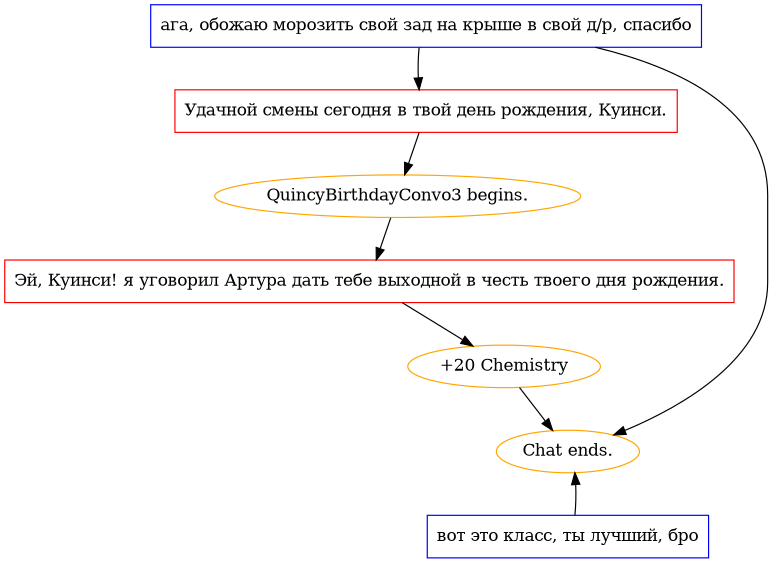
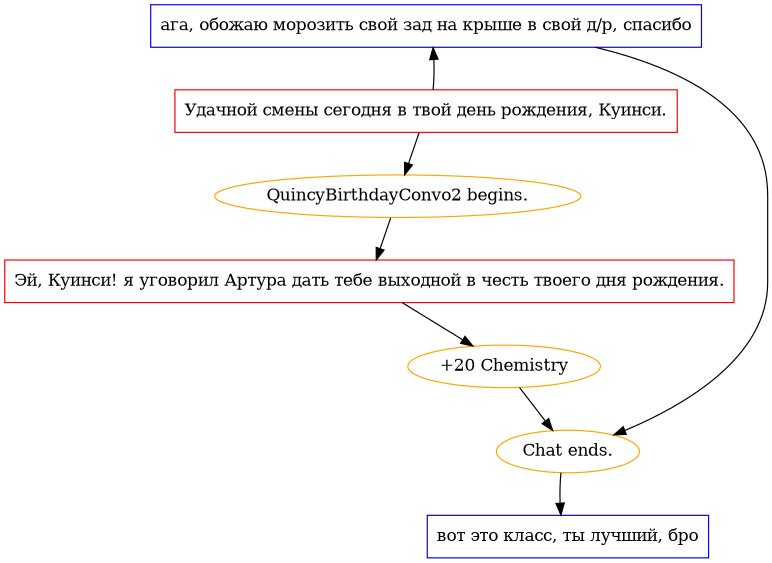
edge "ага, обожаю морозить свой зад на крыше в свой д/р, спасибо" -> "Удачной смены сегодня в твой день рождения, Куинси.": reversed
node "QuincyBirthdayConvo3 begins.": label "QuincyBirthdayConvo3 begins." -> "QuincyBirthdayConvo2 begins."
edge "вот это класс, ты лучший, бро" -> "Chat ends.": reversed
